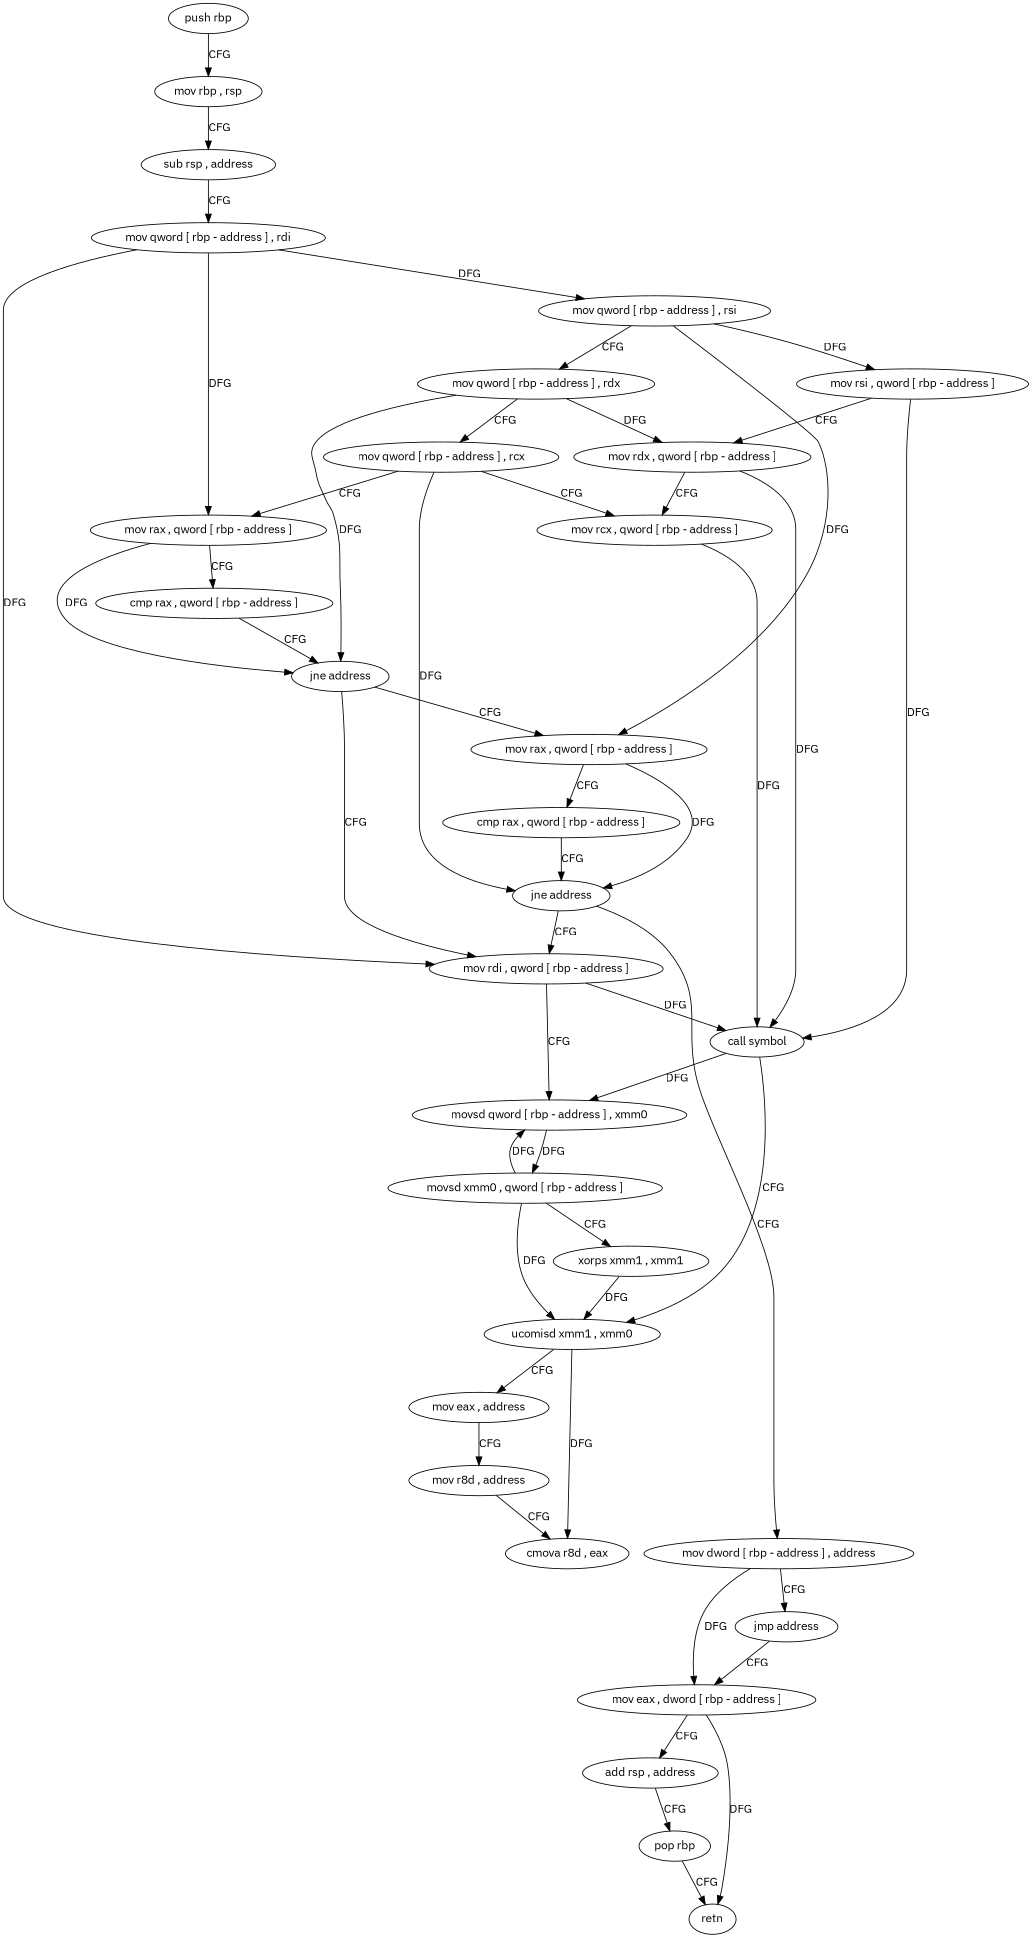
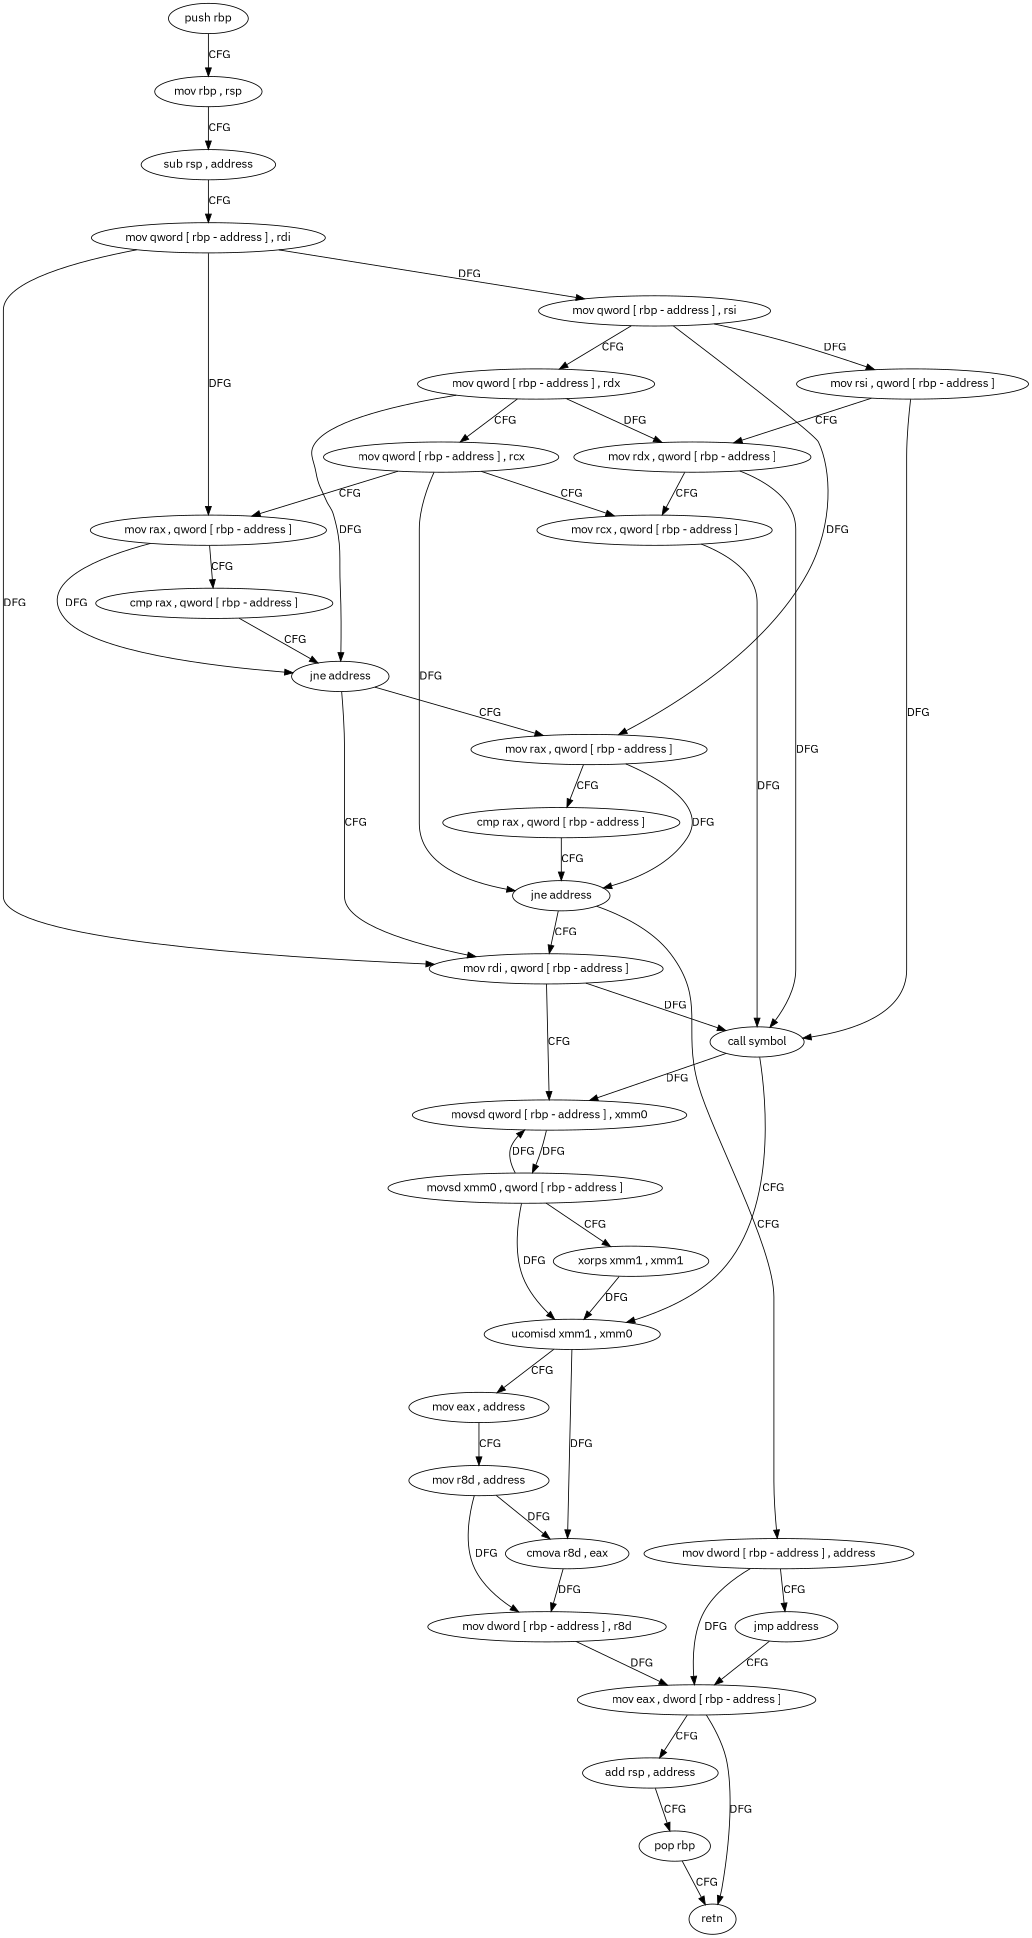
edge "mov r8d , address" -> "cmova r8d , eax": label "CFG" -> "DFG"
node "mov dword [ rbp - address ] , r8d": added
